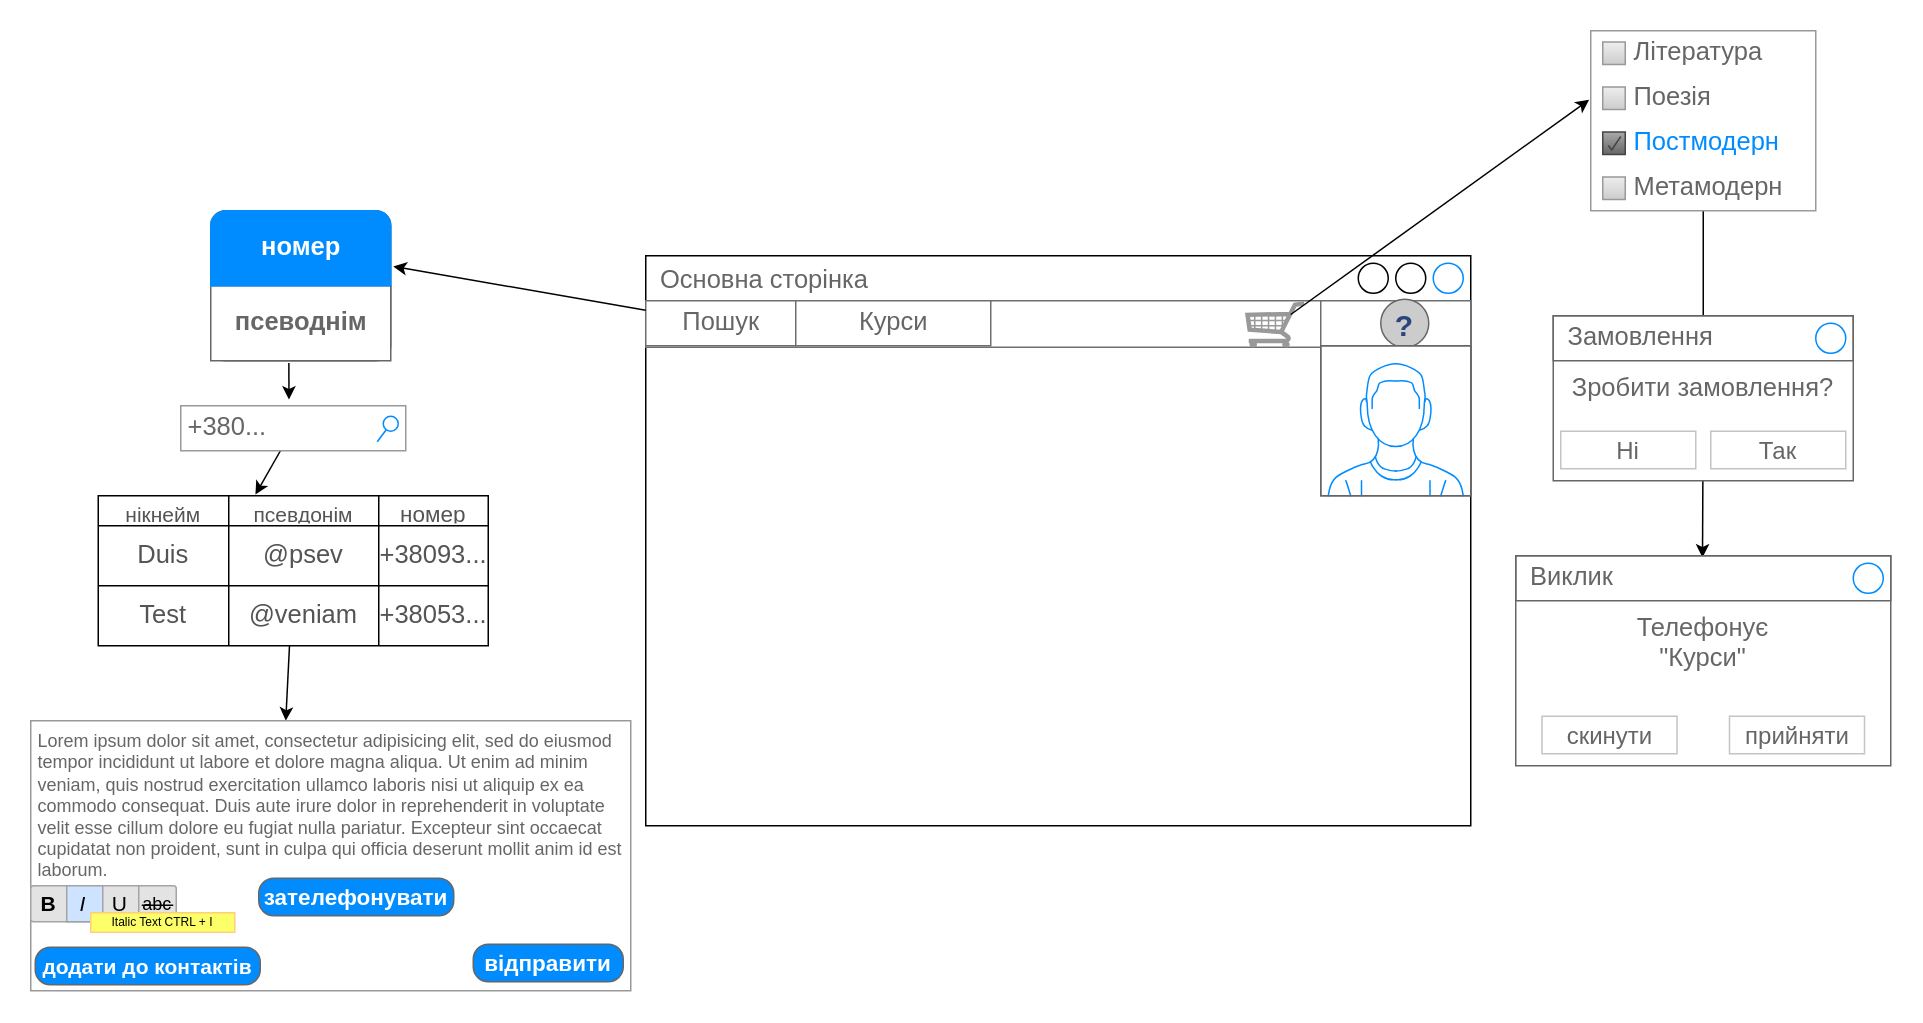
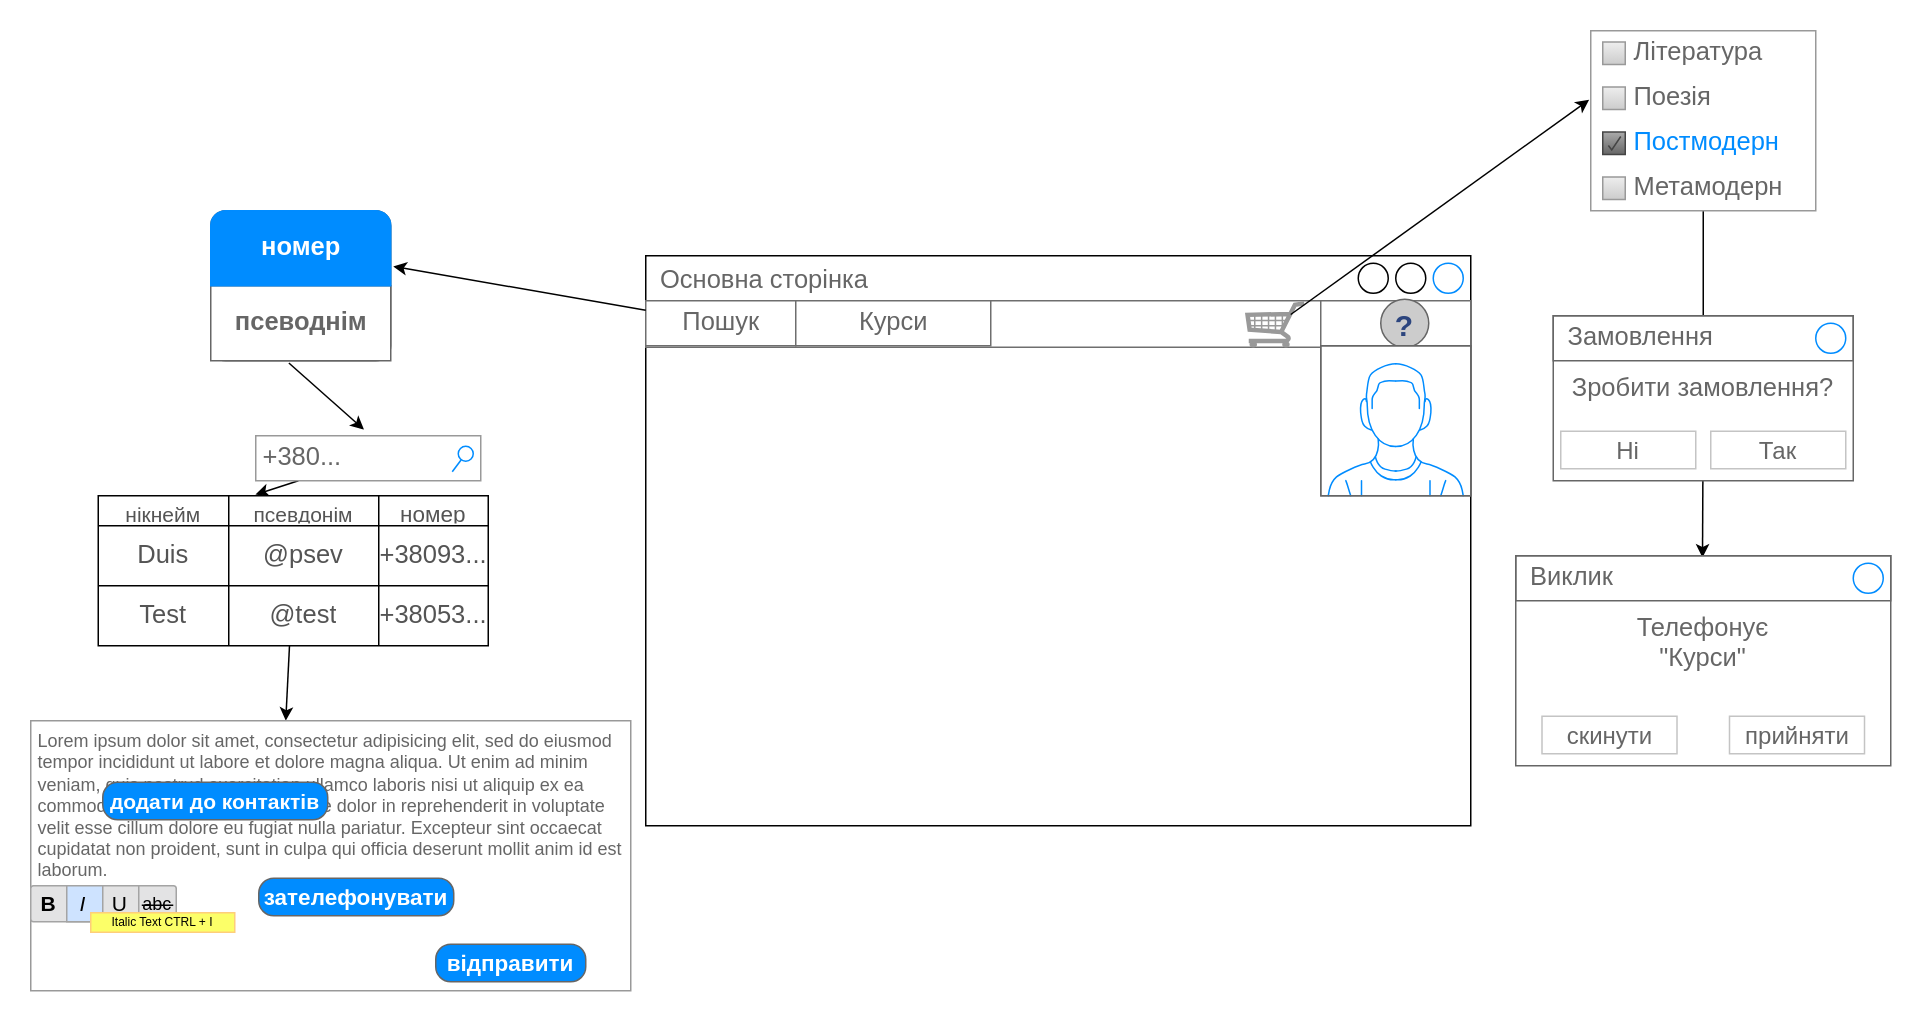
node "+380...": moved (293, 428) -> (368, 458)
node "@veniam": label "@veniam" -> "@test"
node "відправити": moved (548, 963) -> (511, 963)
node "додати до контактів": moved (148, 966) -> (215, 801)
